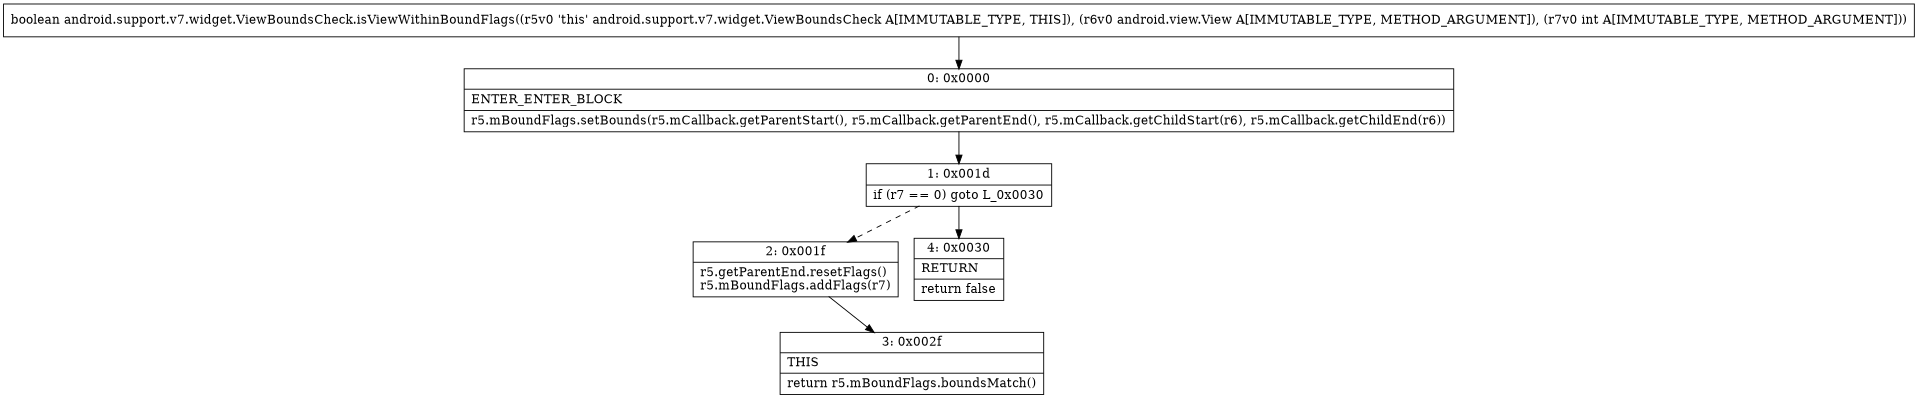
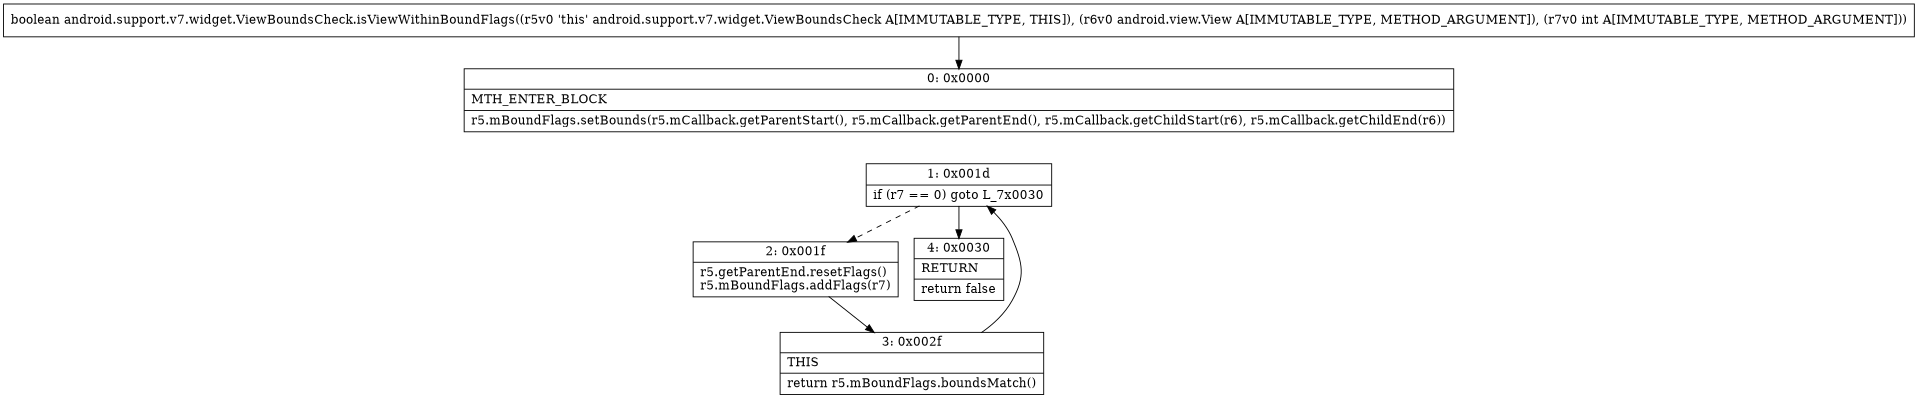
node "0: 0x0000": text "ENTER_ENTER_BLOCK" -> "MTH_ENTER_BLOCK"
edge "0: 0x0000" -> "1: 0x001d": now "3: 0x002f" -> "1: 0x001d"
node "1: 0x001d": text "if (r7 == 0) goto L_0x0030" -> "if (r7 == 0) goto L_7x0030"
